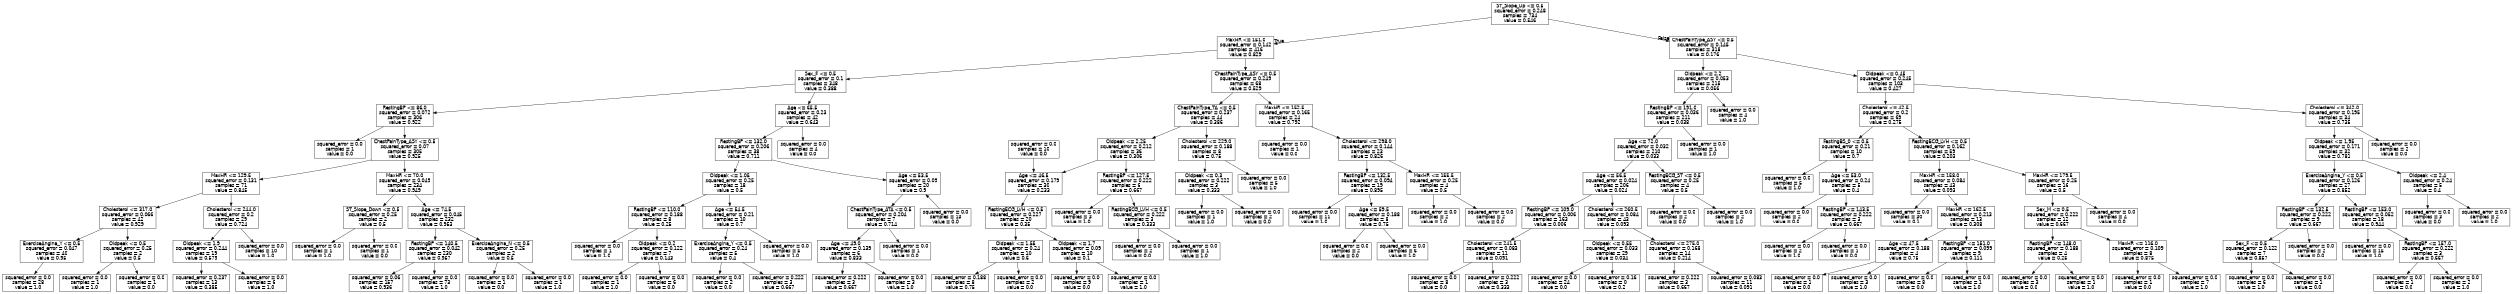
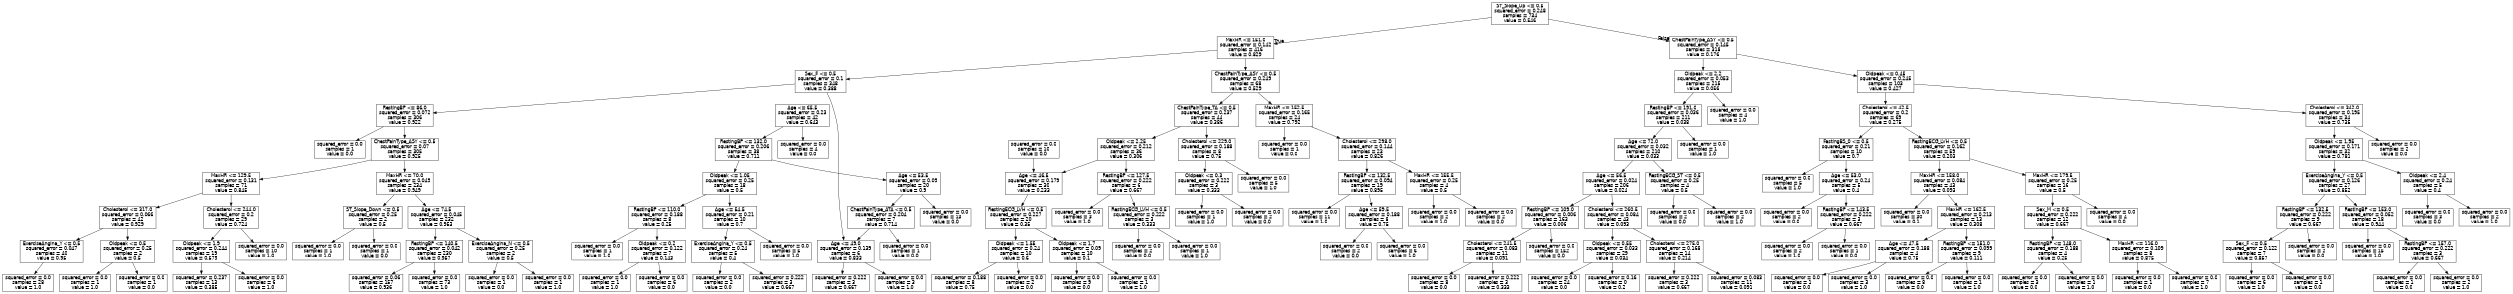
edge "Sex_F <= 0.5 squared_error = 0.1 samples = 348 value = 0.388" -> "Age <= 65.5 squared_error = 0.23 samples = 42 value = 0.643": now "Sex_F <= 0.5 squared_error = 0.1 samples = 348 value = 0.388" -> "Age <= 49.0 squared_error = 0.139 samples = 6 value = 0.833"
edge "squared_error = 0.0 samples = 13 value = 0.0" -> "Age <= 53.5 squared_error = 0.09 samples = 20 value = 0.9": reversed
node "squared_error = 0.0 samples = 152 value = 0.0": added
